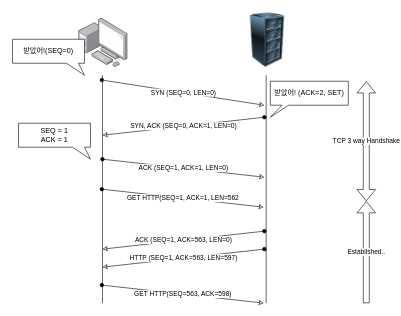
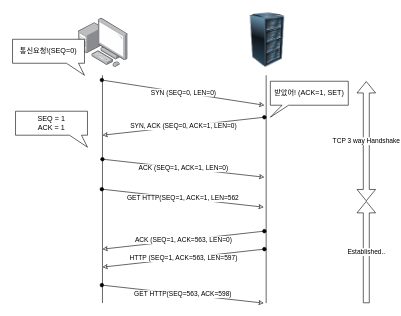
node "받았어!(SEQ=0)": label "받았어!(SEQ=0)" -> "통신요청!(SEQ=0)"
node "받았어! (ACK=2, SET)": label "받았어! (ACK=2, SET)" -> "받았어! (ACK=1, SET)"
node "SEQ = 1 ACK = 1": moved (54, 141) -> (51, 129)
